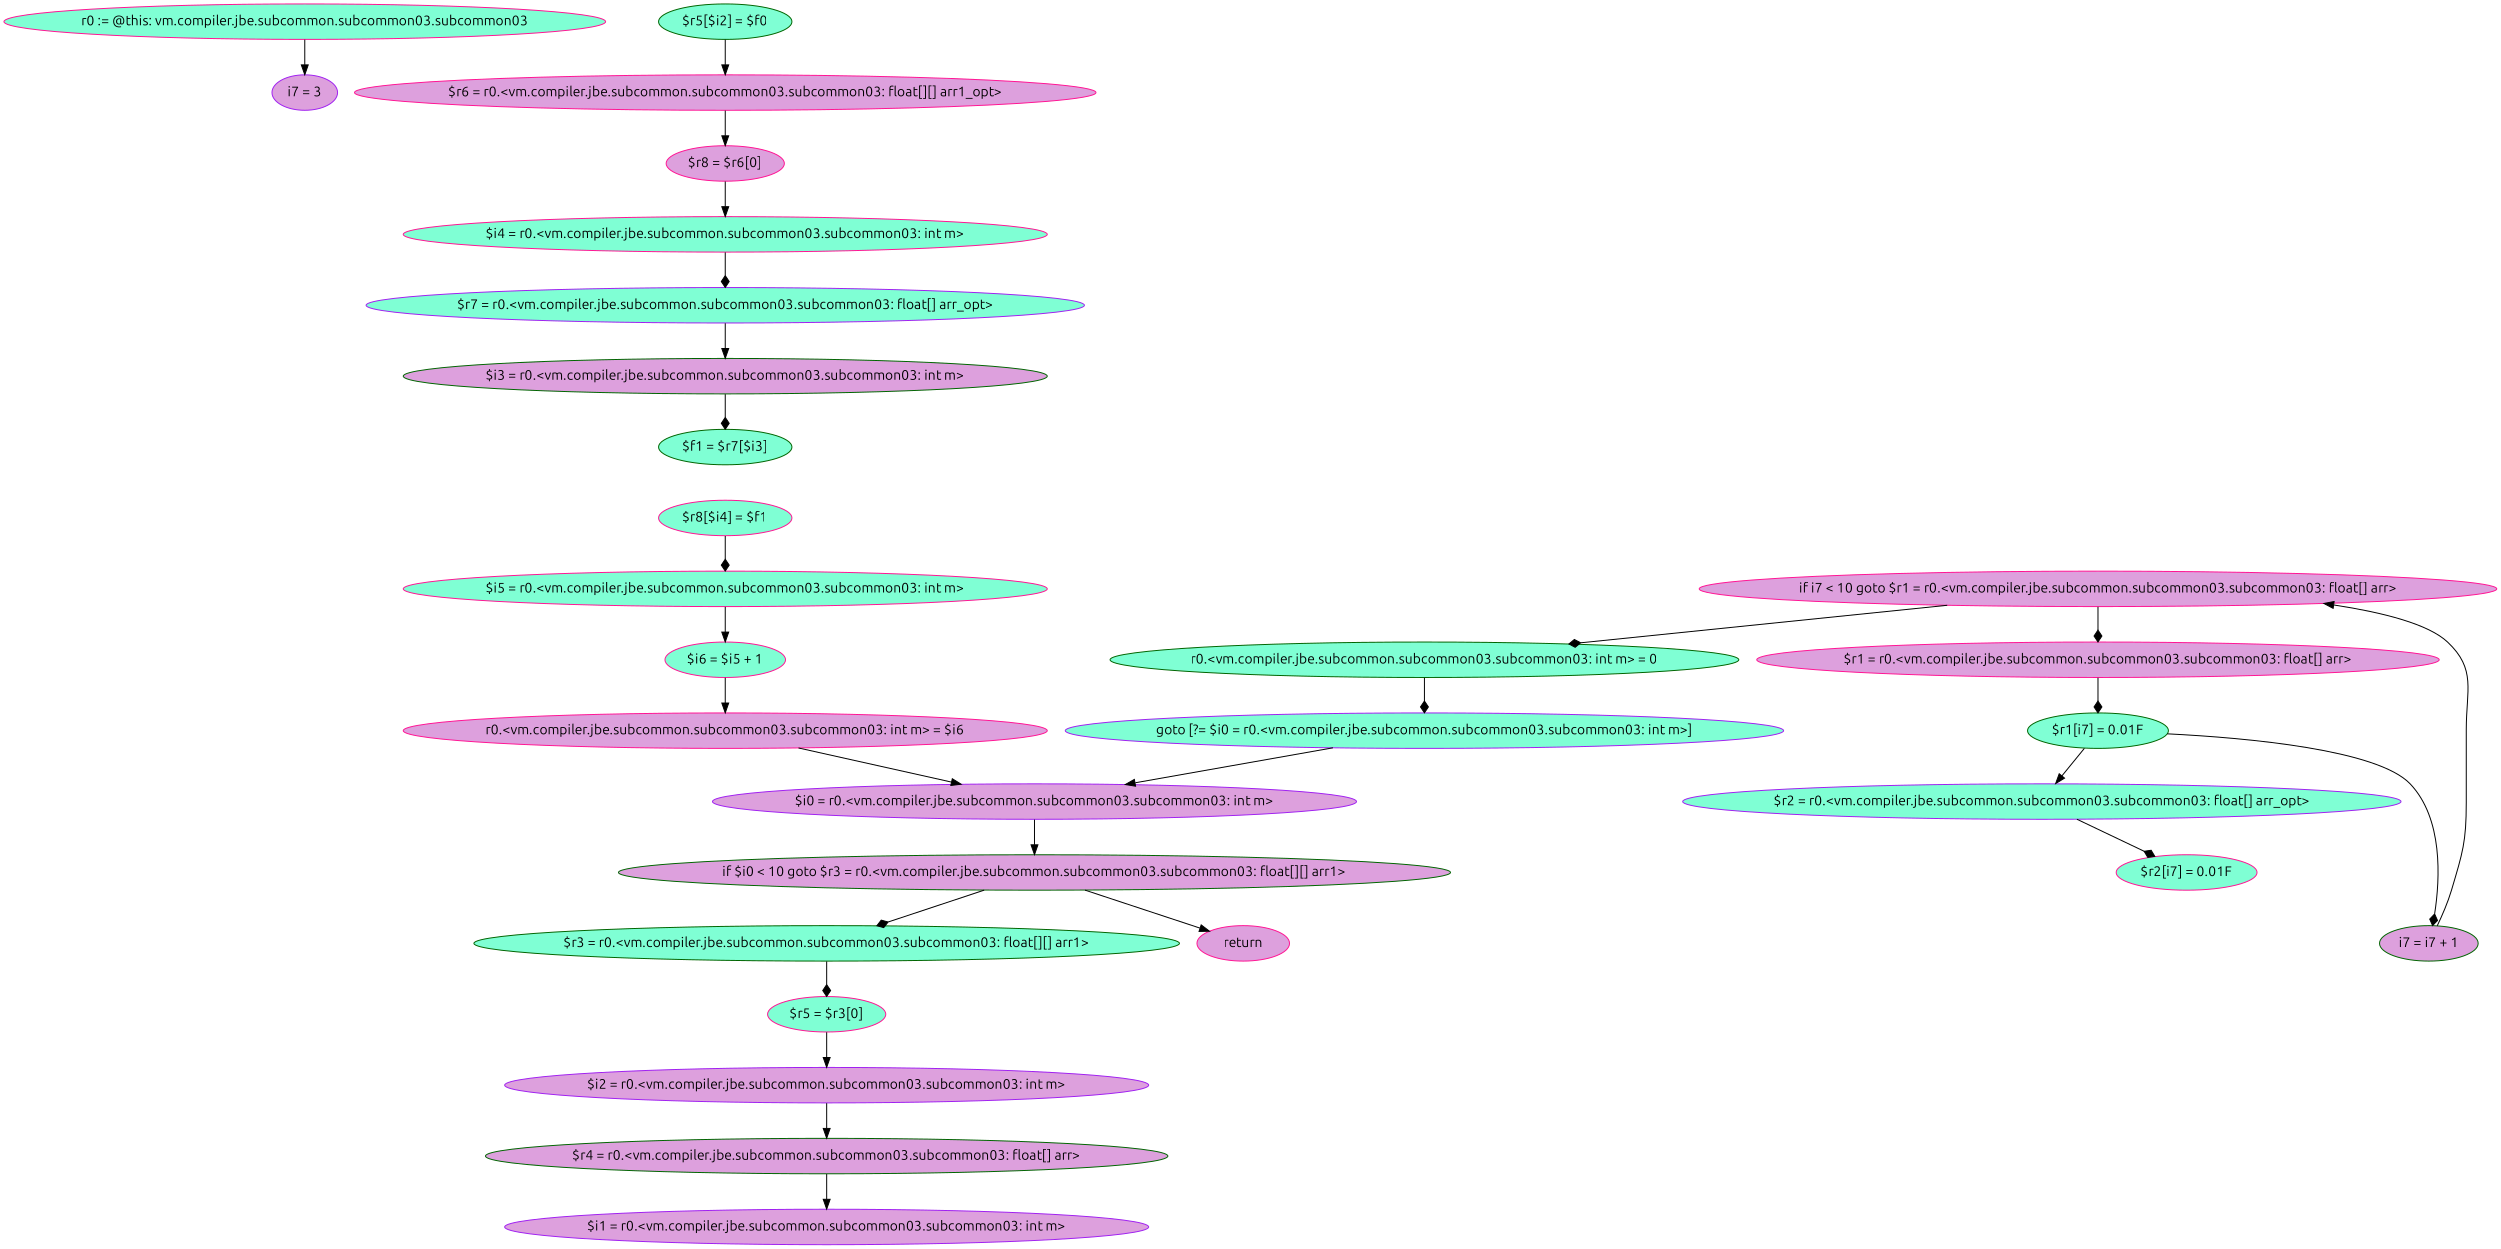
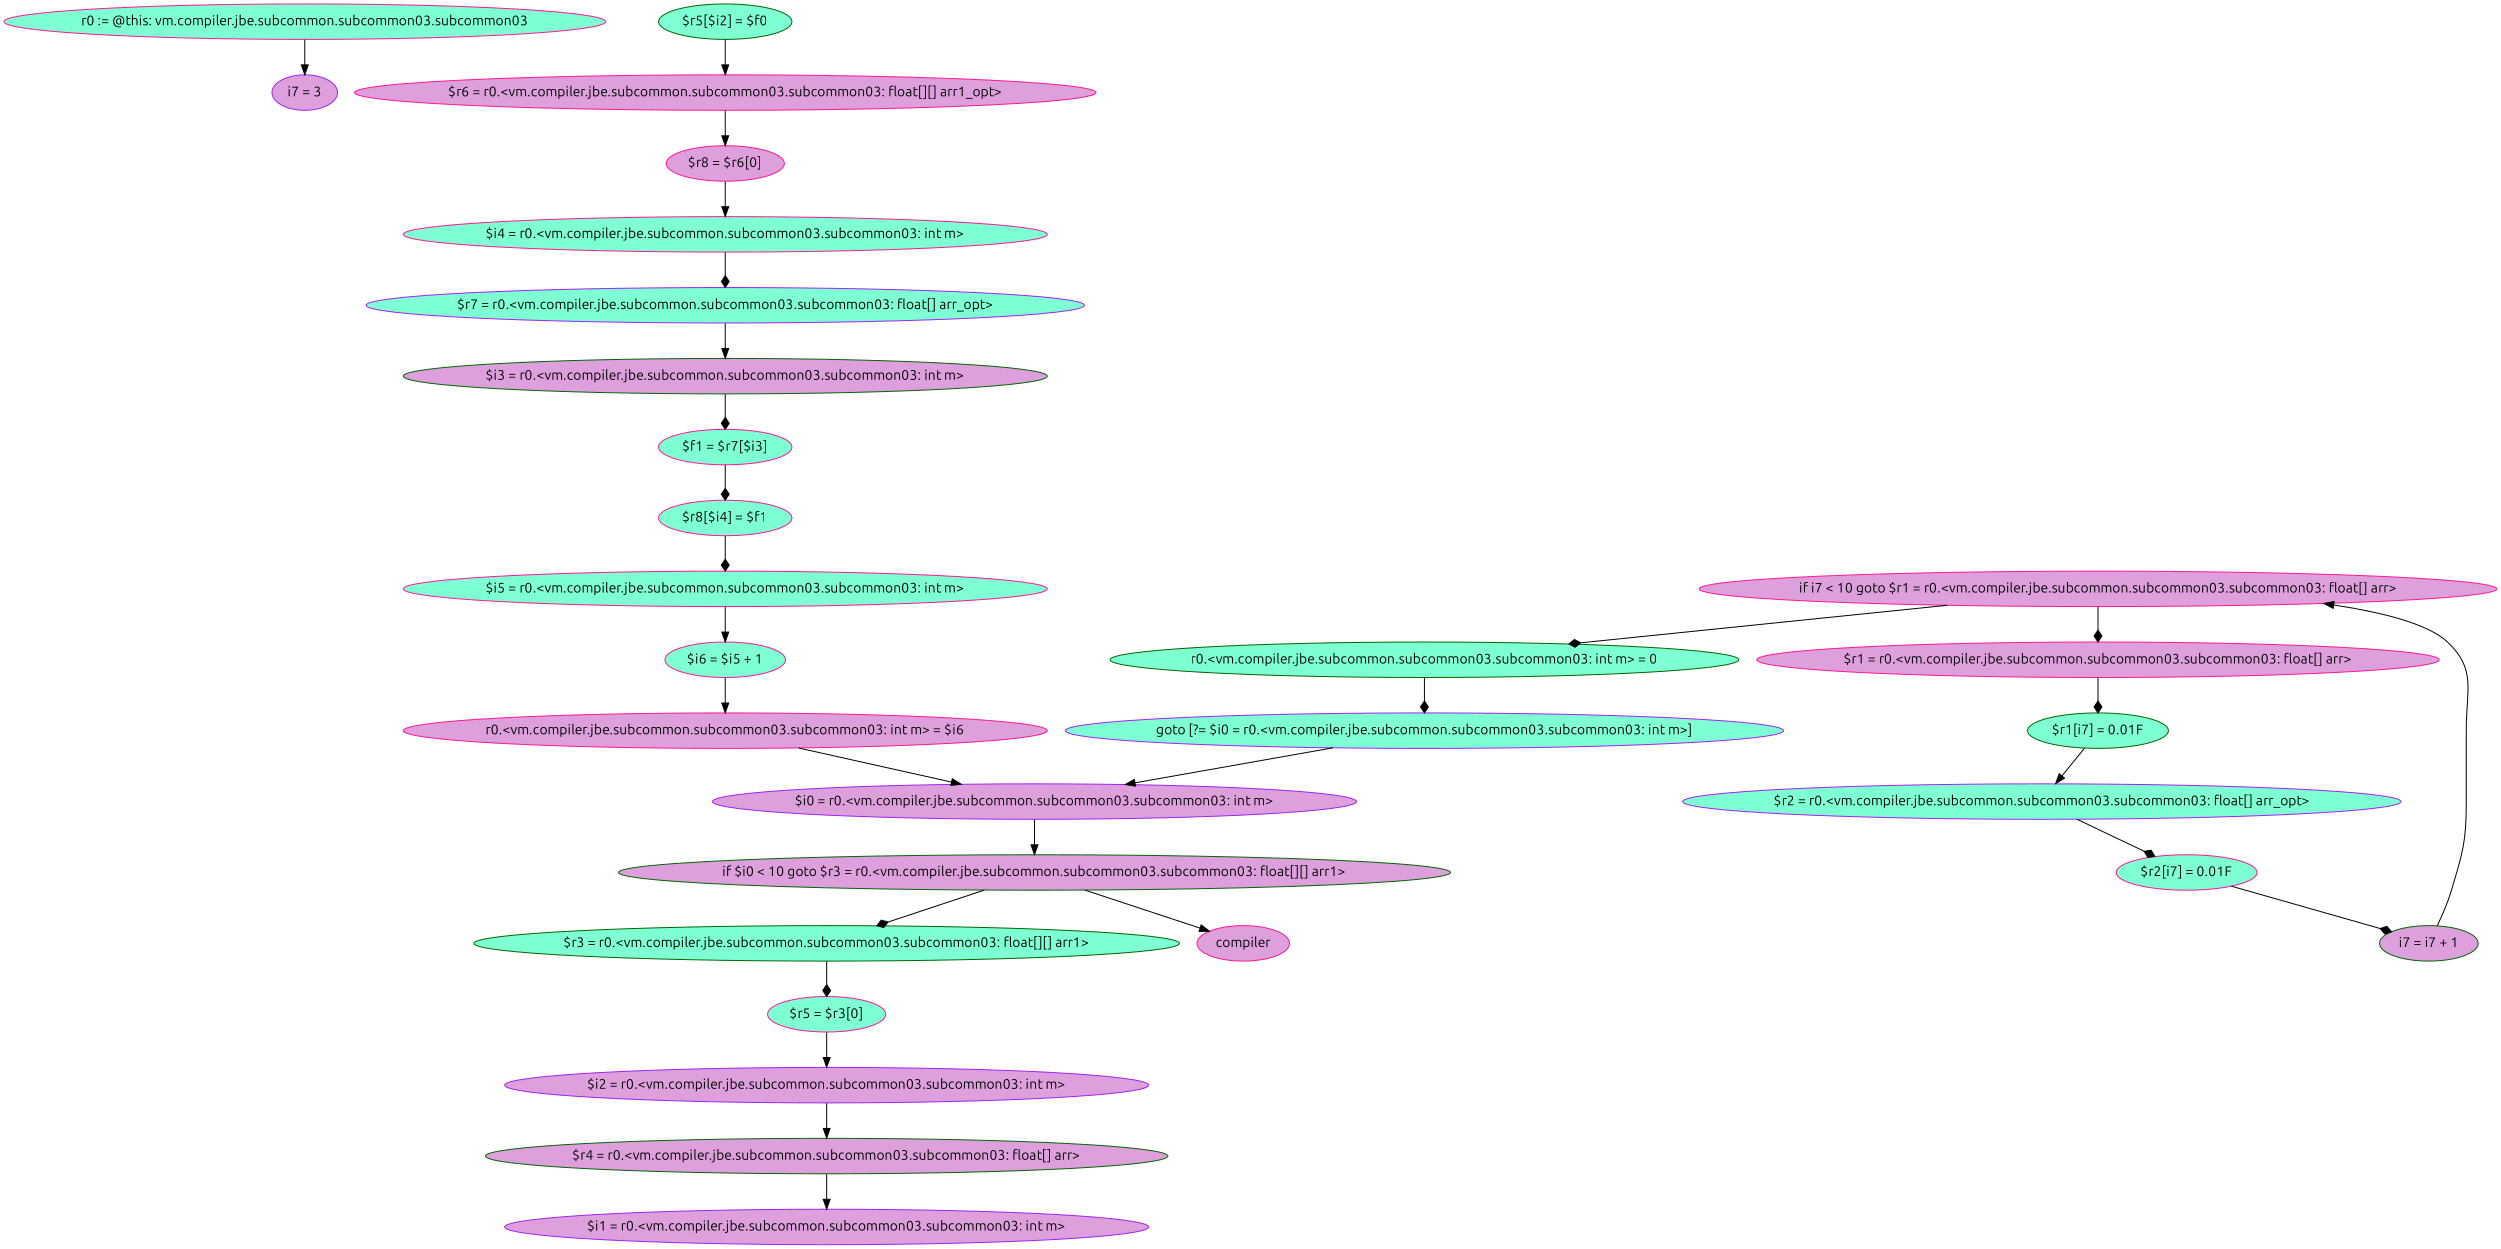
node "$f1 = $r7[$i3]": color darkgreen -> deeppink
edge "$f1 = $r7[$i3]" -> "$r8[$i4] = $f1": added
edge "$r1[i7] = 0.01F" -> "i7 = i7 + 1": now "$r2[i7] = 0.01F" -> "i7 = i7 + 1"
node "return": label "return" -> "compiler"
